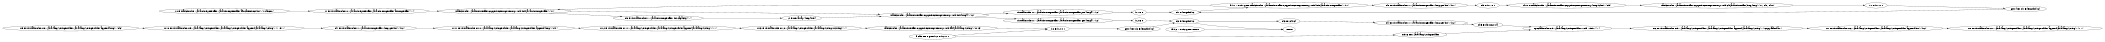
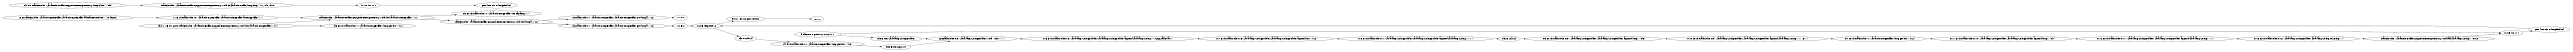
node "$i9 = i11 + 1": removed
node "$i1 = lengthof r2": removed
node "r2 = newarray (long)[$i0]": removed
edge "$i2 = lengthof r2" -> "return": now "$i2 = lengthof r2" -> "if i12 >= $i2 goto return"
node "$l6 = r2[i12]": added
